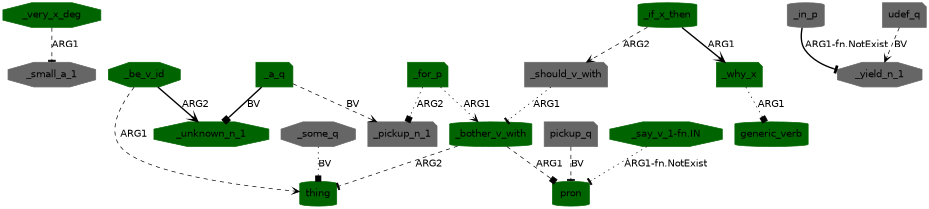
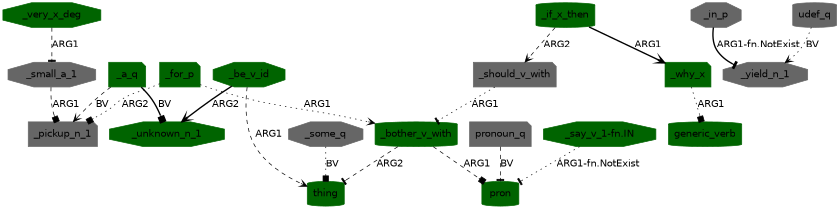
node "_in_p": shape cylinder -> octagon
node "udef_q": shape note -> cylinder
edge "udef_q" -> "_yield_n_1": style dashed -> dotted
edge "_small_a_1" -> "_pickup_n_1": added, label "ARG1"
node "pickup_q": label "pickup_q" -> "pronoun_q"
